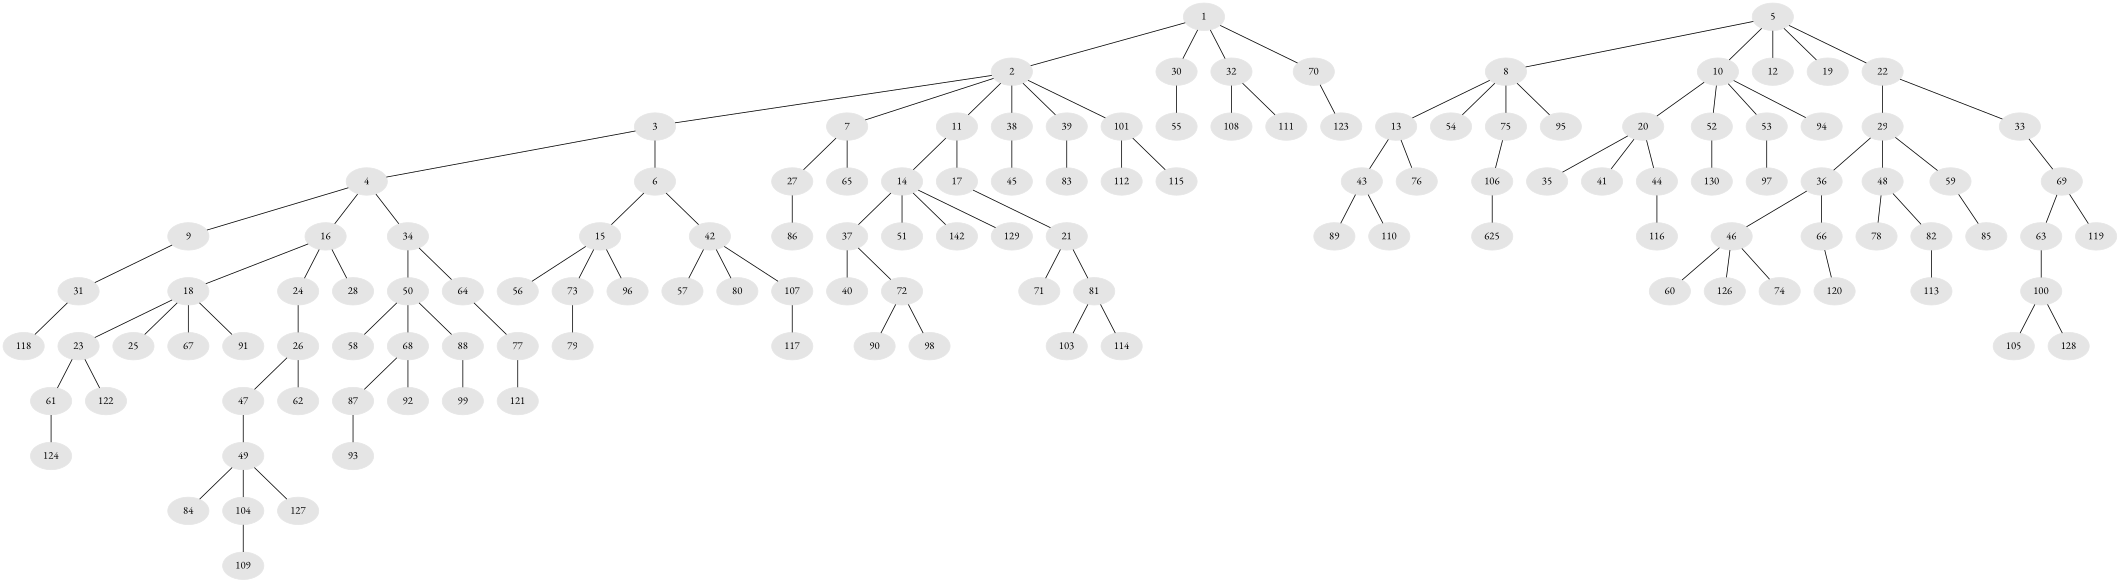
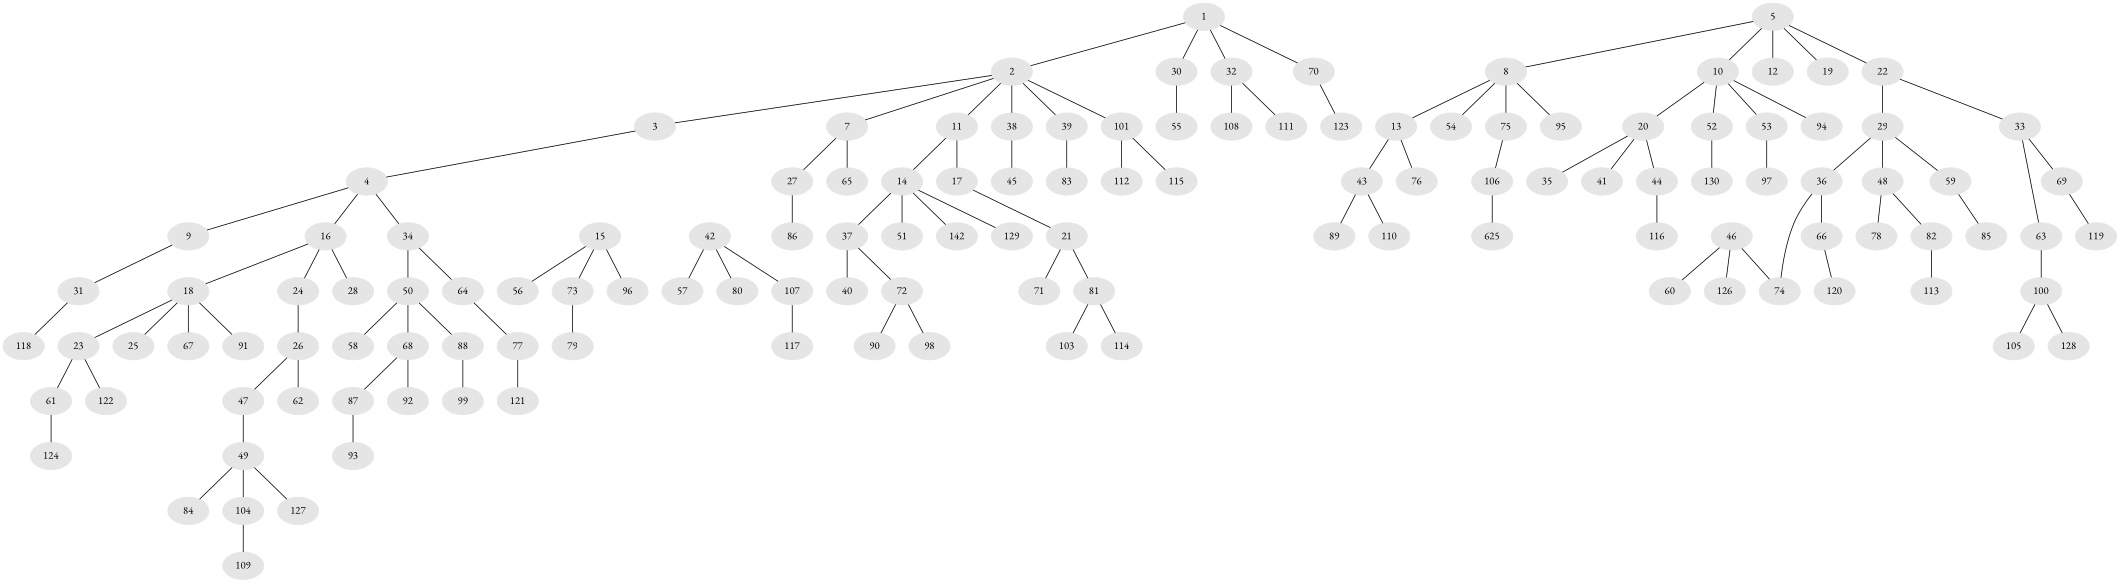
node "6": removed
edge "36" -- "46": now "36" -- "74"
edge "69" -- "63": now "33" -- "63"
